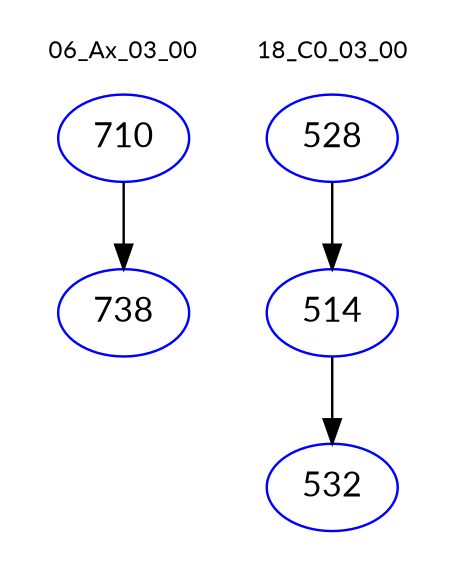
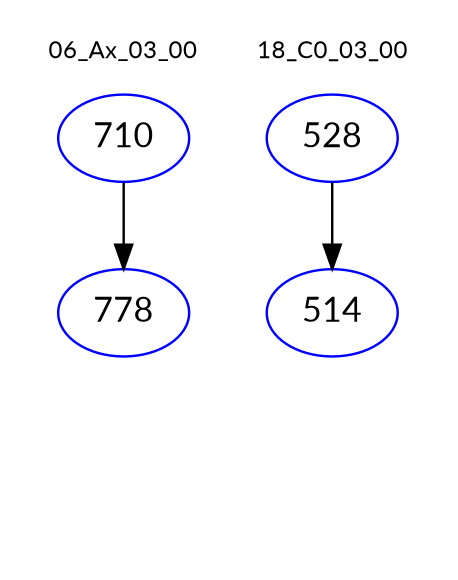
node "738": label "738" -> "778"
node "532": removed
